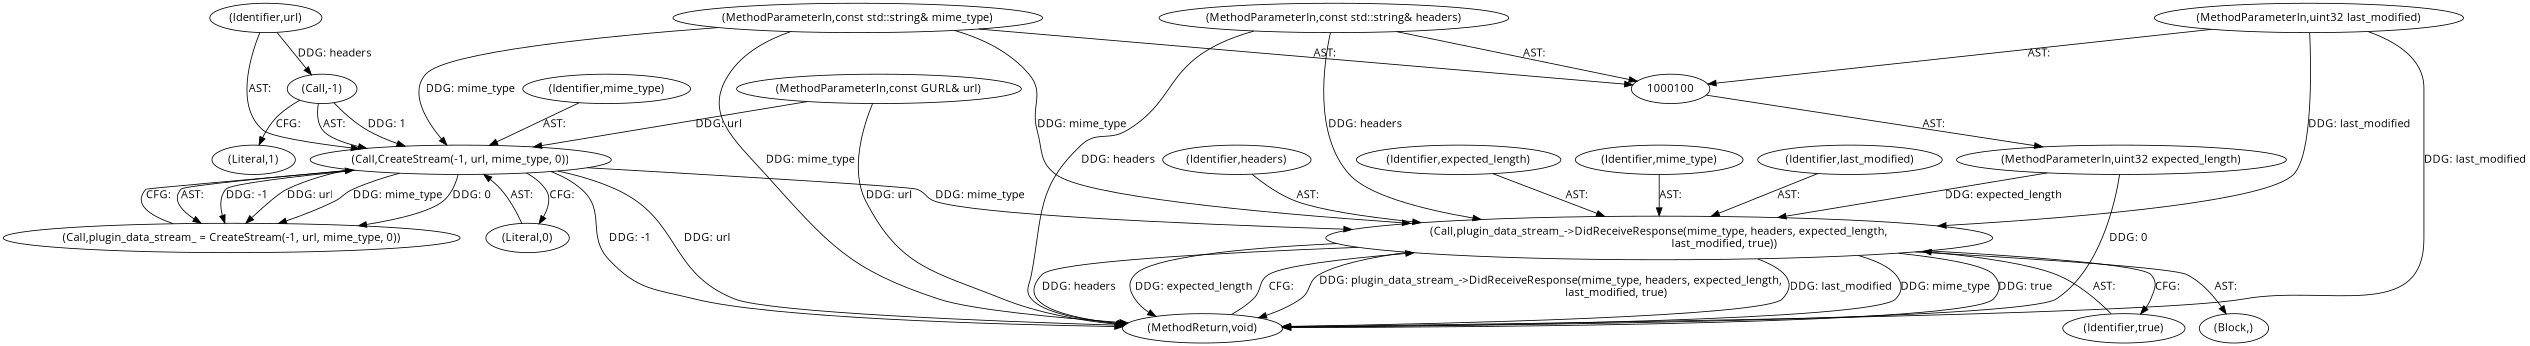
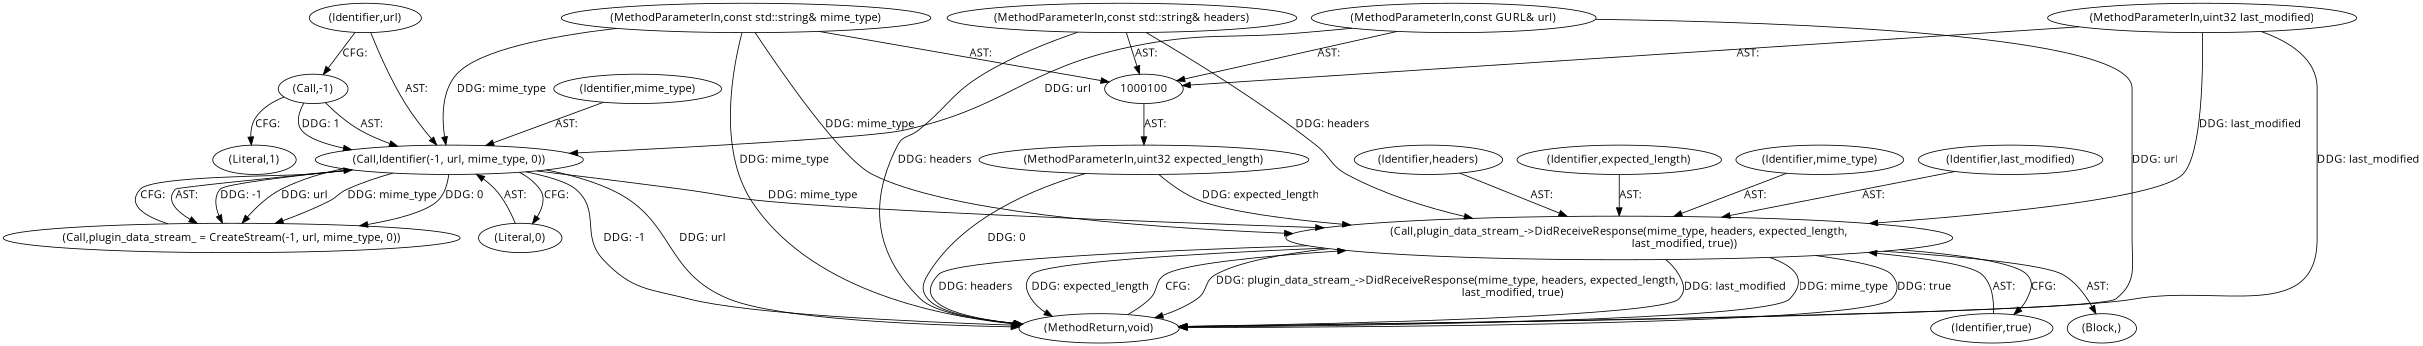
edge "(Identifier,url)" -> "(Call,-1)": label "DDG: headers" -> "CFG: "
edge "(MethodParameterIn,const GURL& url)" -> "1000100": added, label "AST:"
node "(Call,CreateStream(-1, url, mime_type, 0))": label "(Call,CreateStream(-1, url, mime_type, 0))" -> "(Call,Identifier(-1, url, mime_type, 0))"
